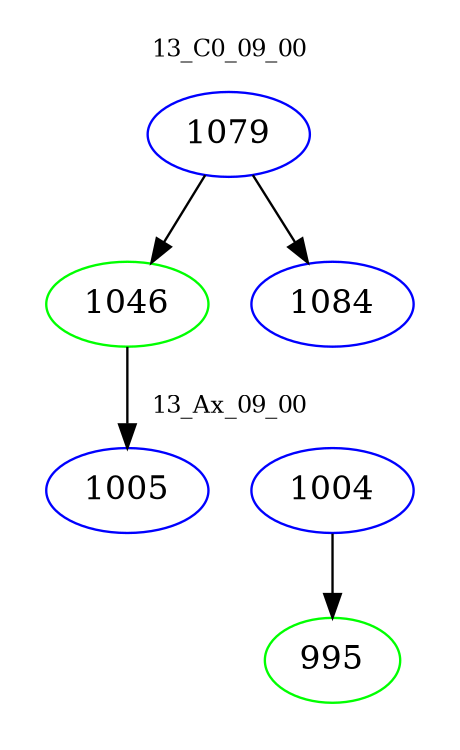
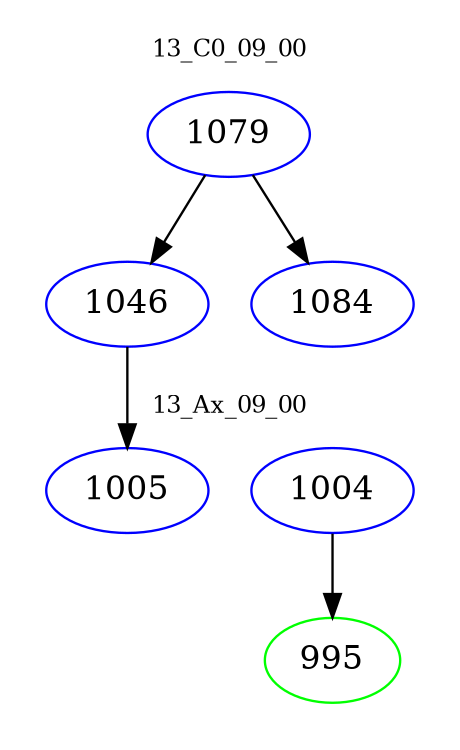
node "1046": color green -> blue
